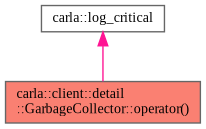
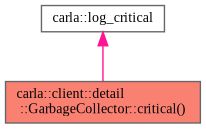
node "carla::client::detail ::GarbageCollector::operator()": label "carla::client::detail ::GarbageCollector::operator()" -> "carla::client::detail ::GarbageCollector::critical()"
